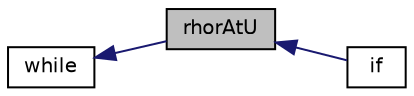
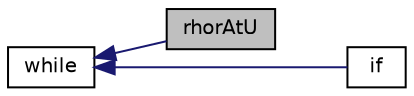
edge "if" -> "rhorAtU": now "if" -> "while"
